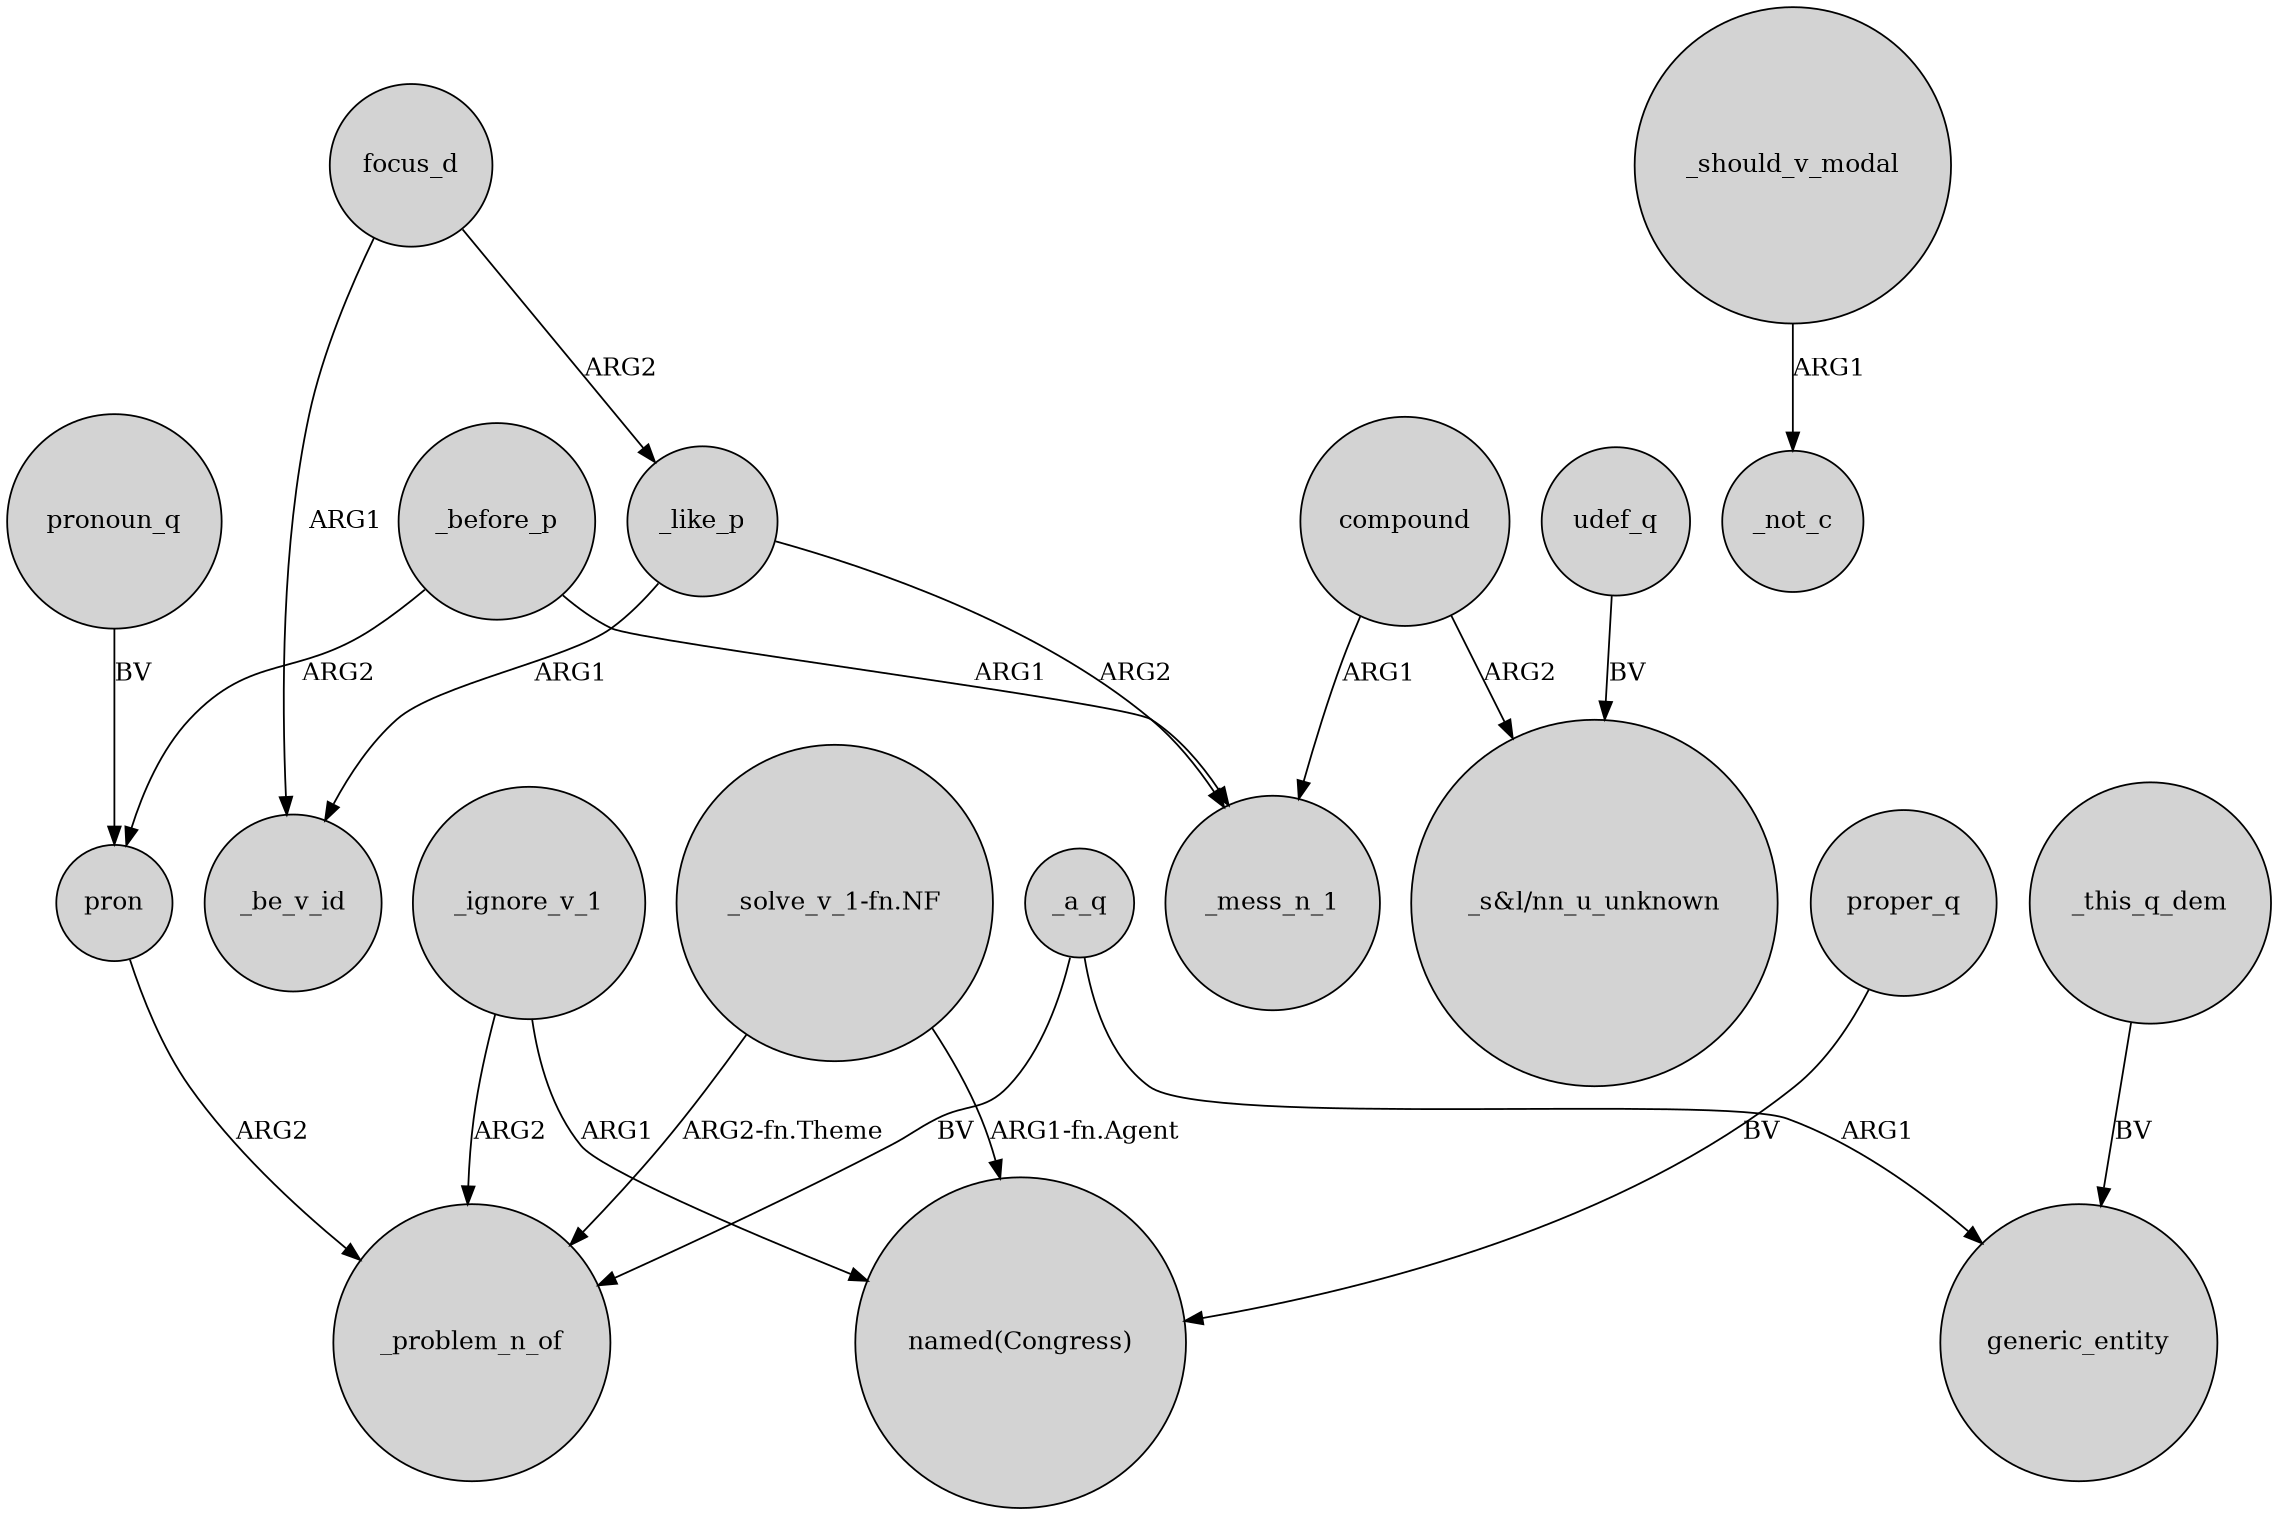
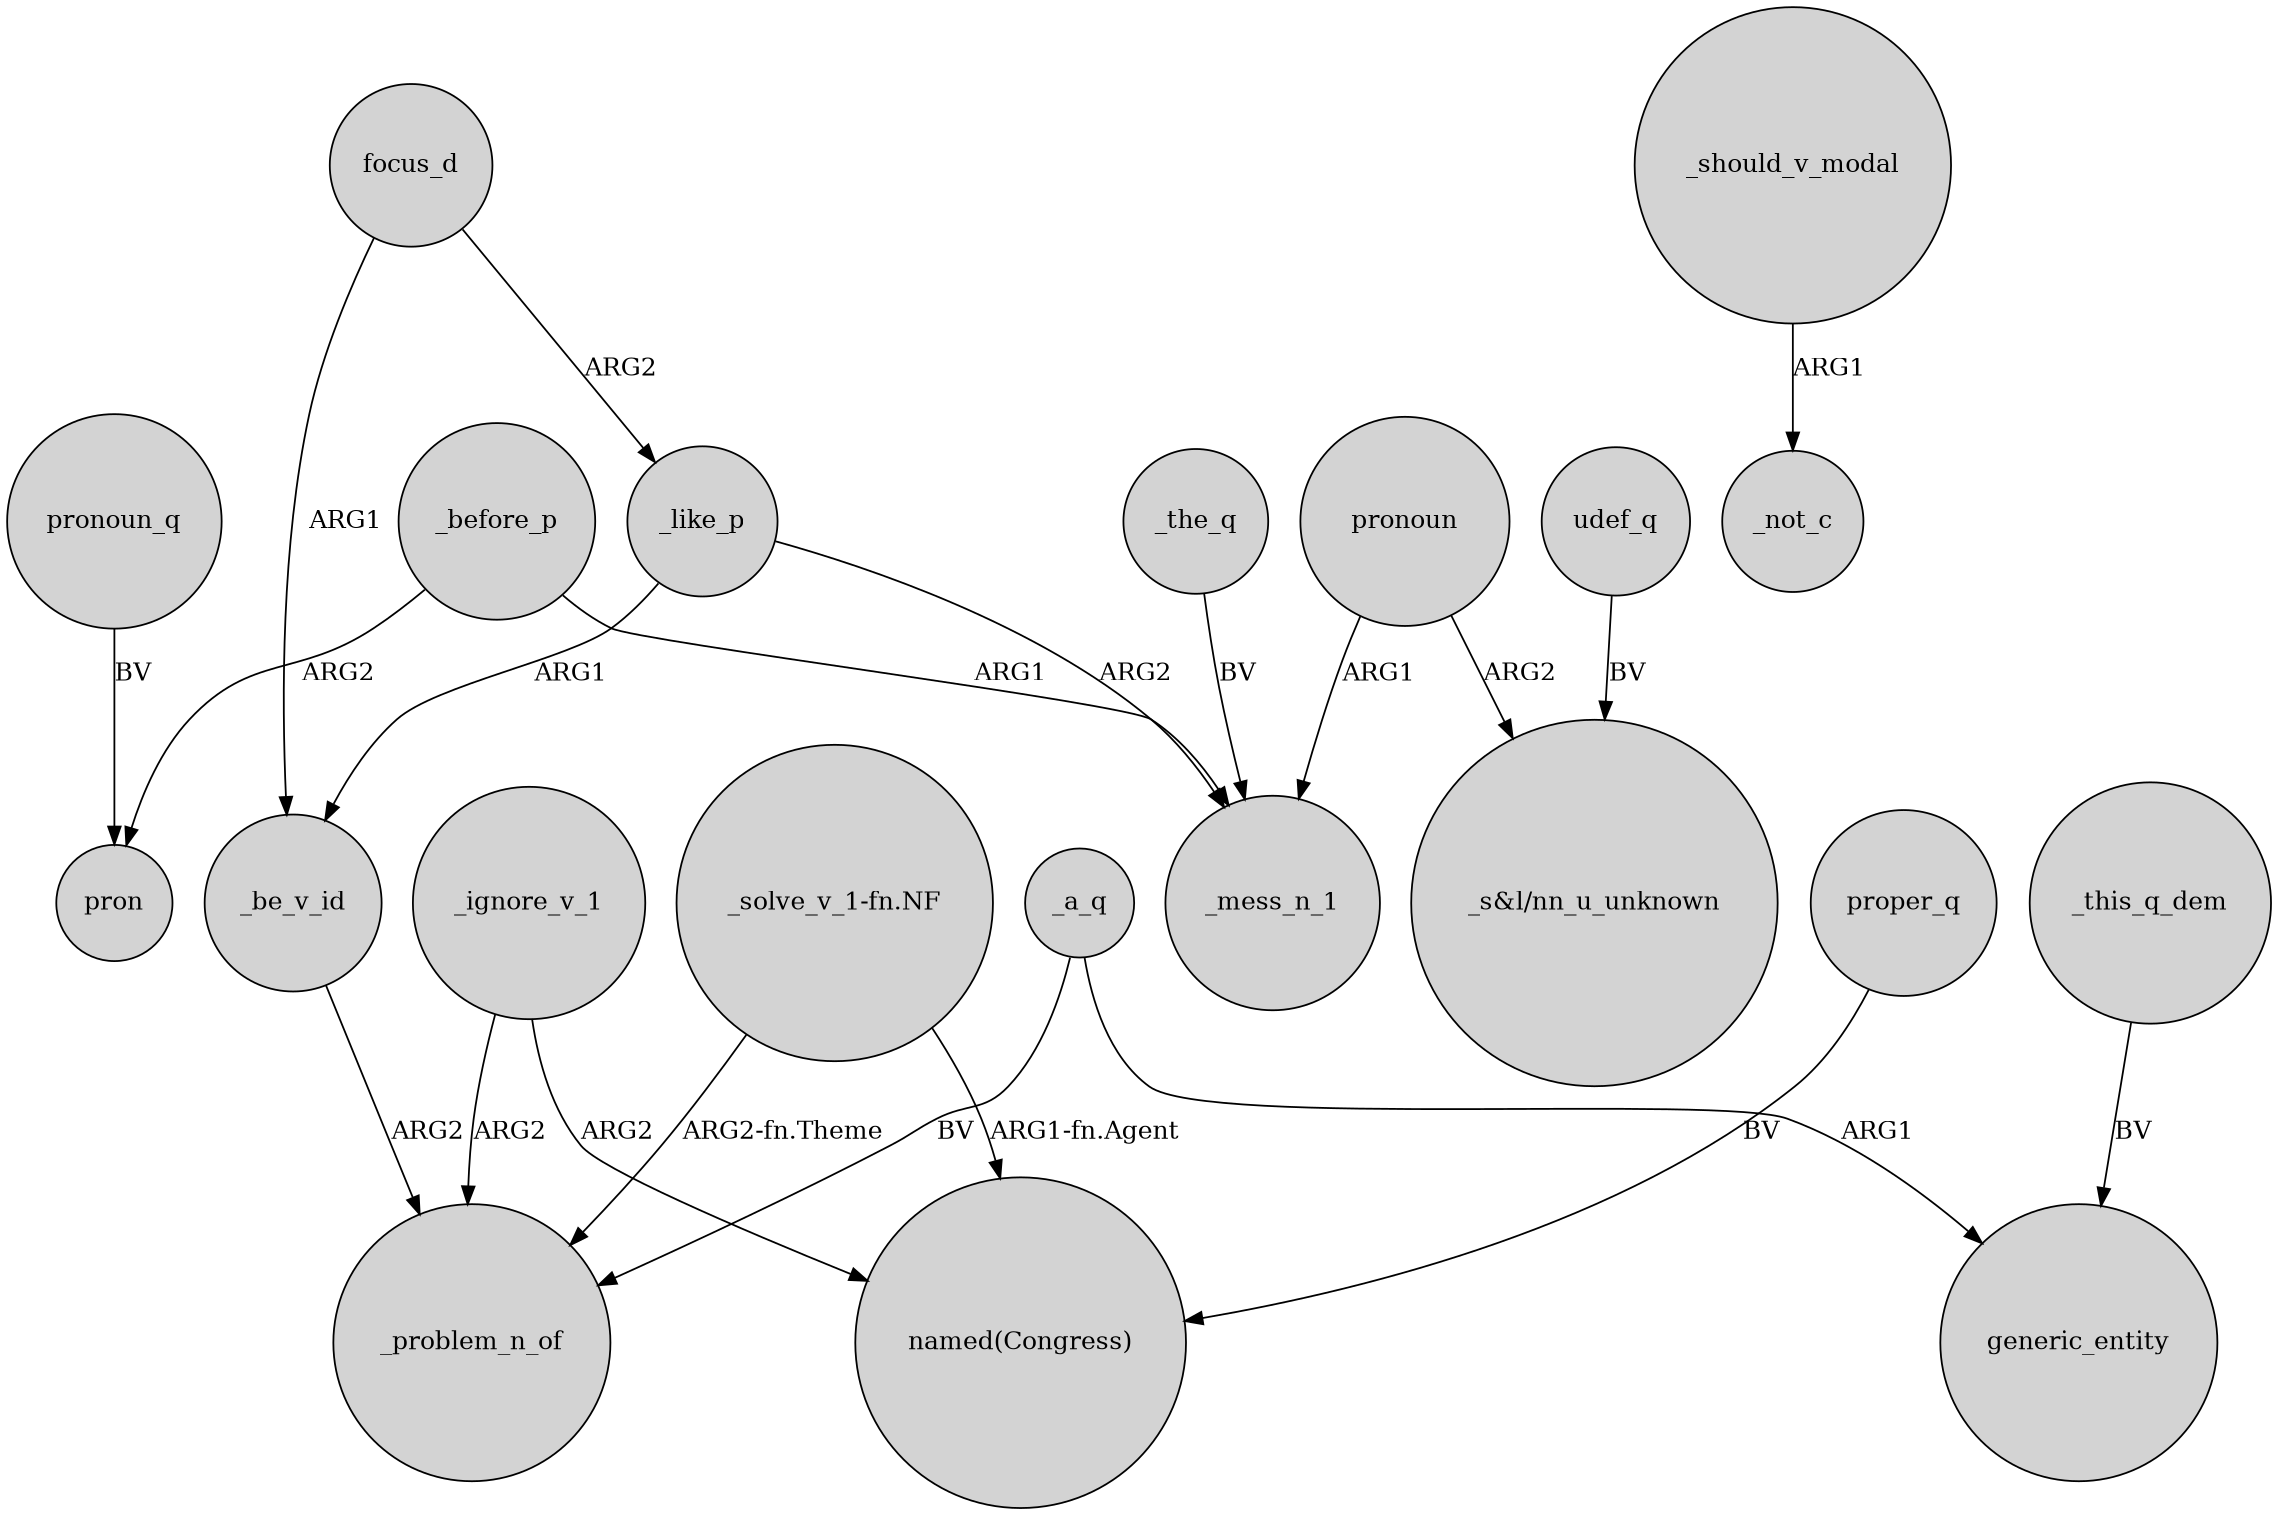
node "_the_q": added
node "compound": label "compound" -> "pronoun"
edge "pron" -> "_problem_n_of": now "_be_v_id" -> "_problem_n_of"
edge "_ignore_v_1" -> "named(Congress)": label "ARG1" -> "ARG2"
